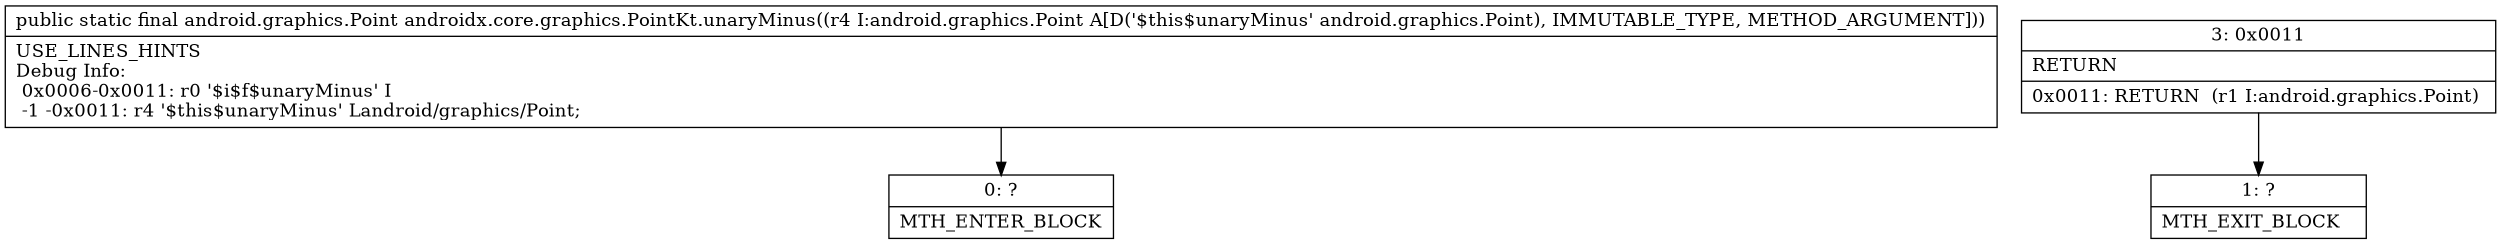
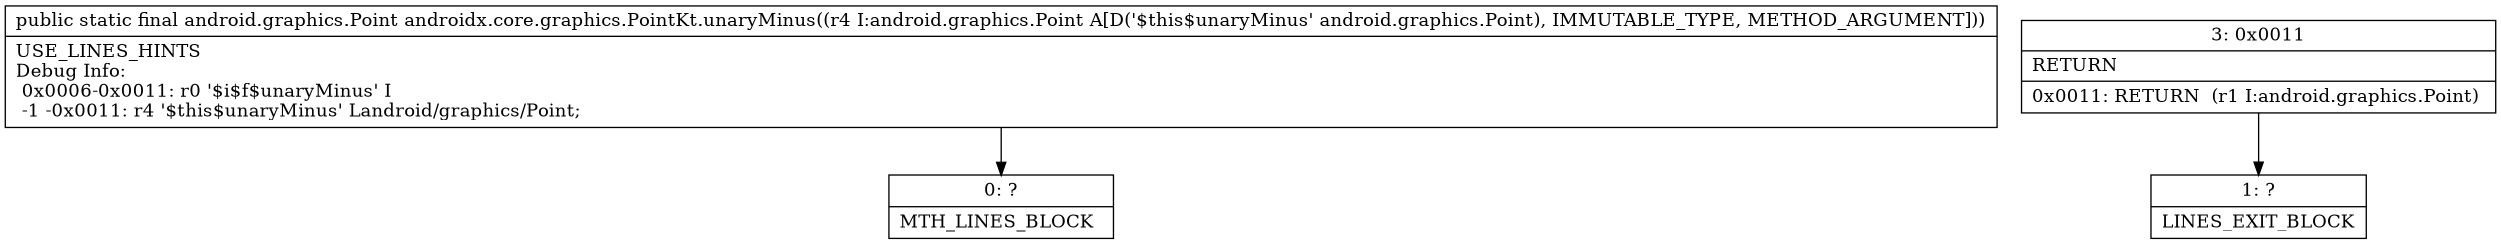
node "0: ?": text "MTH_ENTER_BLOCK" -> "MTH_LINES_BLOCK"
node "1: ?": text "MTH_EXIT_BLOCK" -> "LINES_EXIT_BLOCK"
